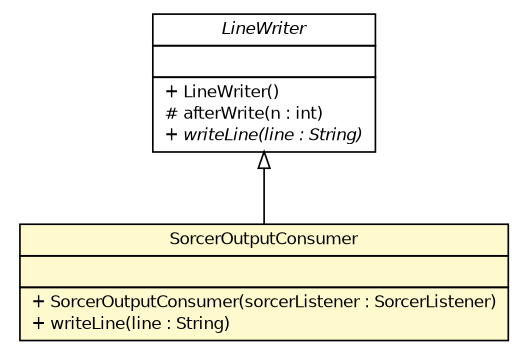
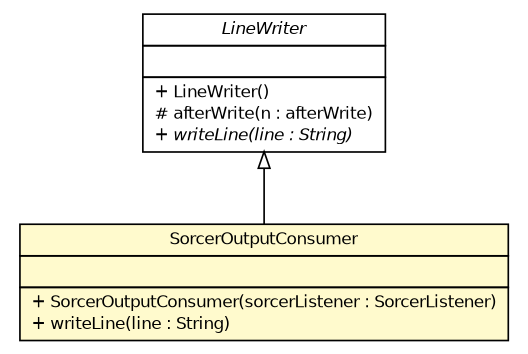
node "LineWriter": text "# afterWrite(n : int)" -> "# afterWrite(n : afterWrite)"
